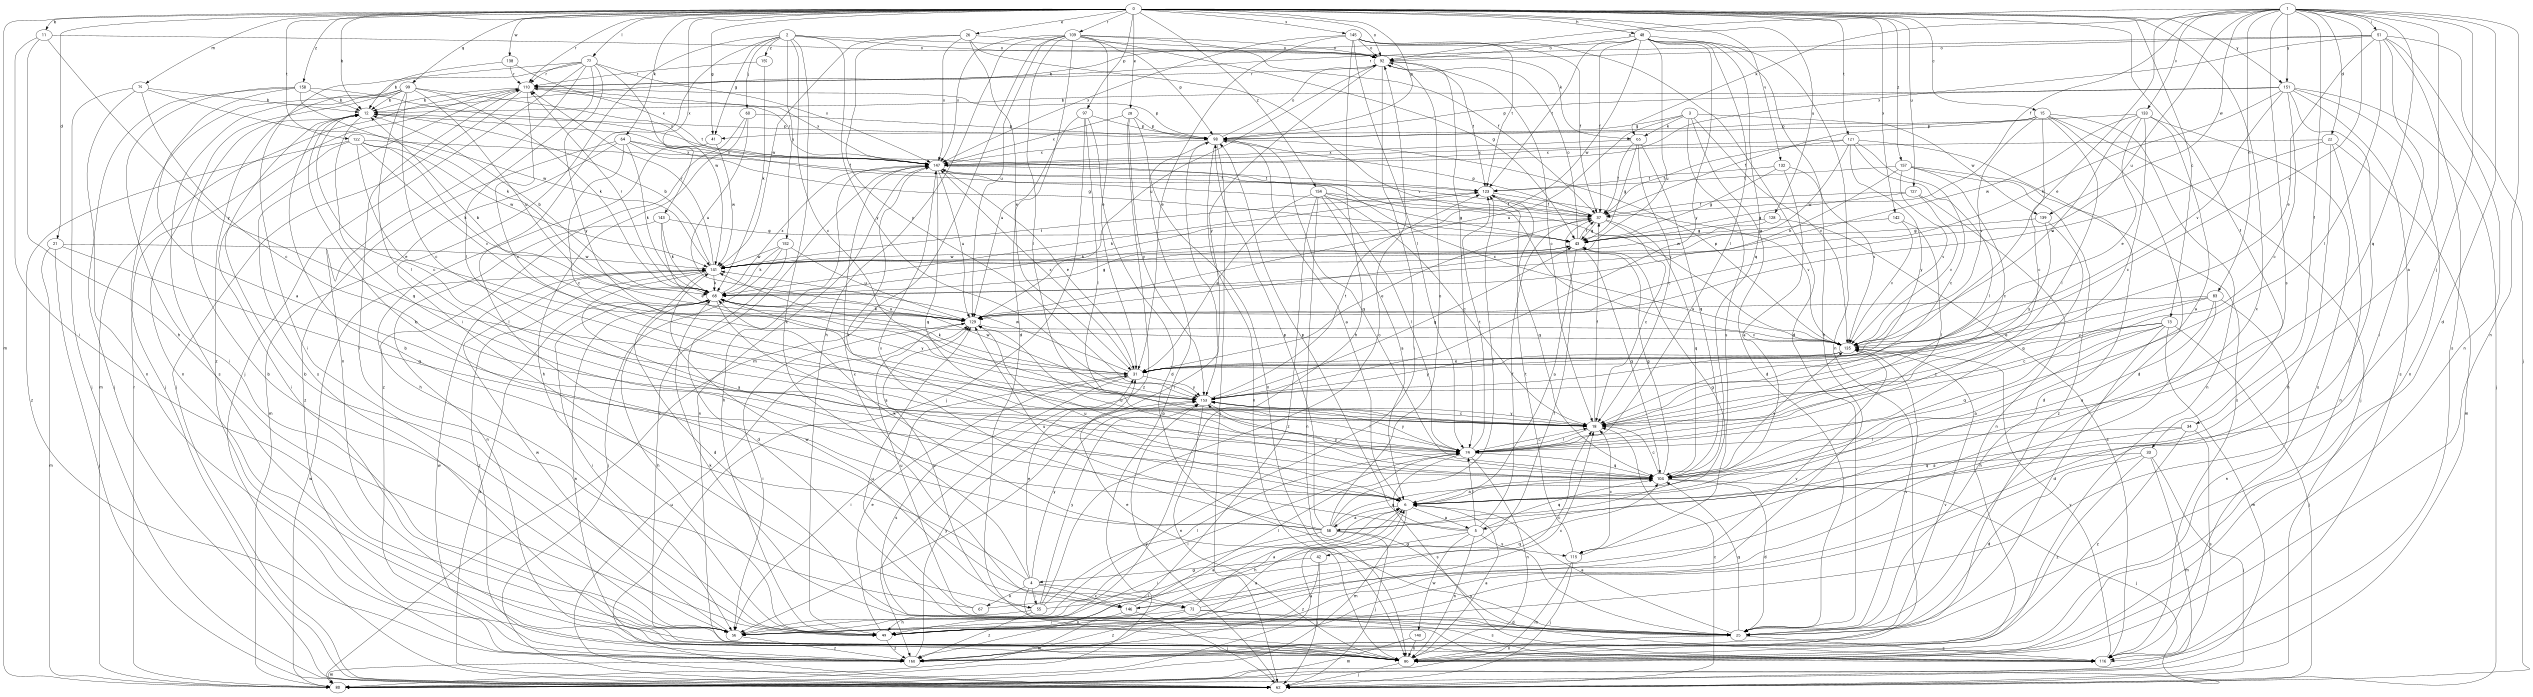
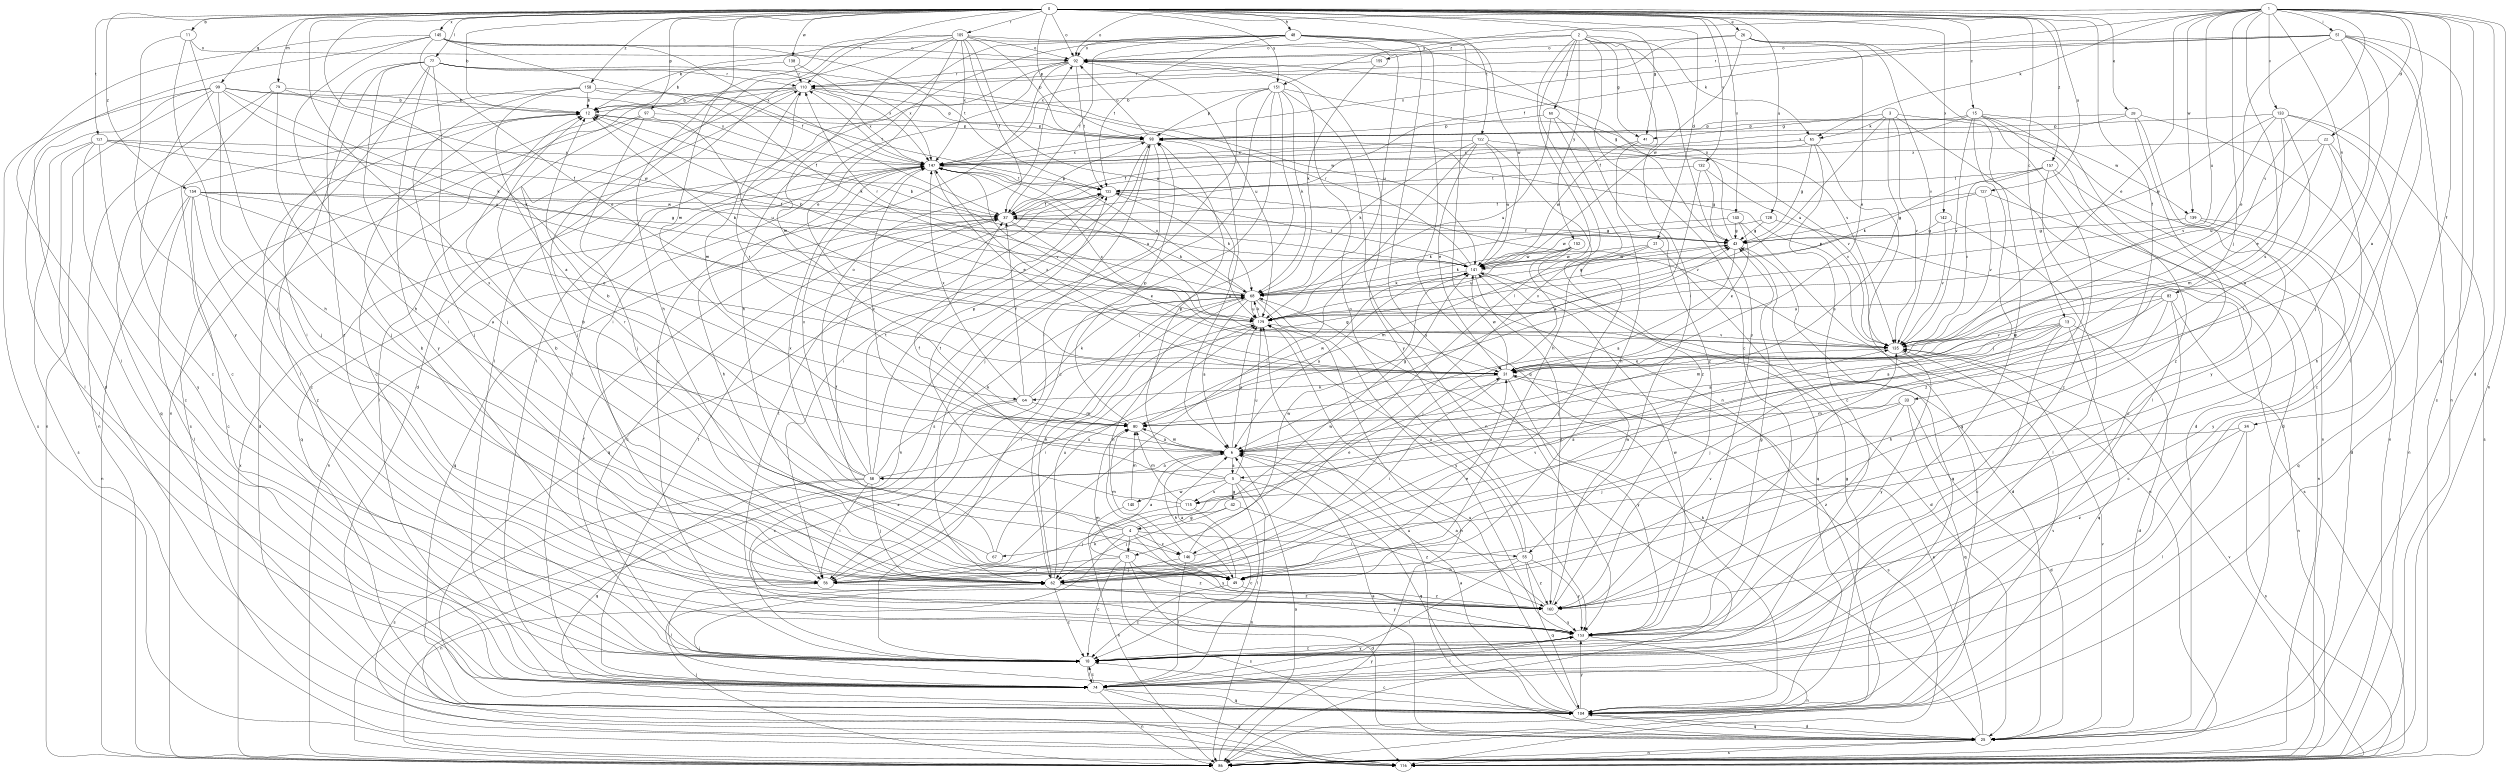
edge "31" -> "68": now "31" -> "64"
edge "98" -> "104": removed, label "q"
